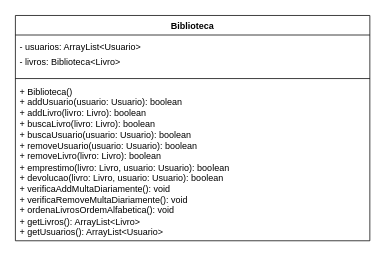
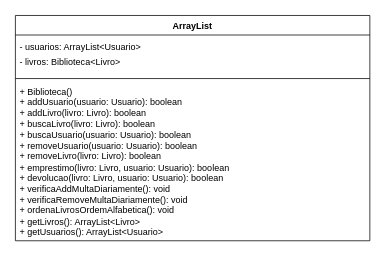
node "Biblioteca": label "Biblioteca" -> "ArrayList"
